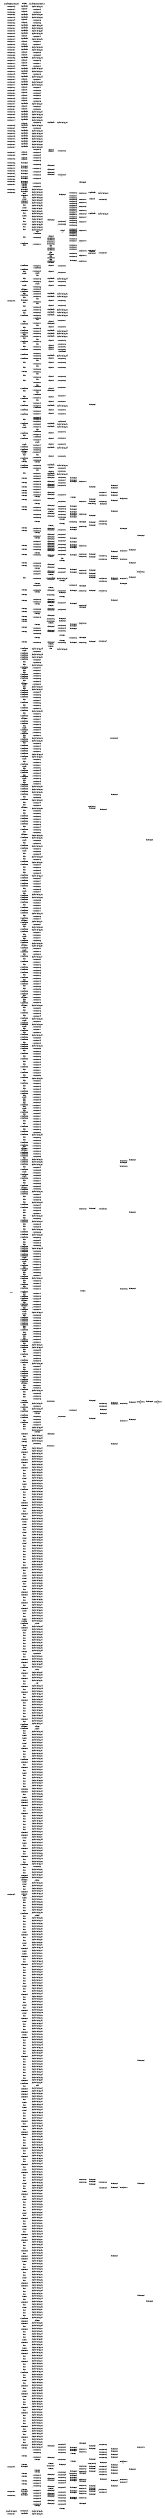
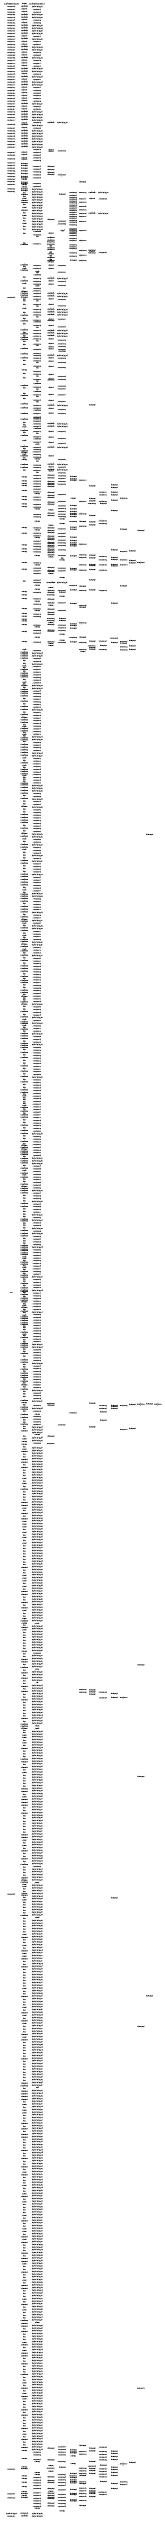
edge "-592600ae:174e3748c56:-7daf" -> "-592600ae:174e3748c56:-7f67": now "NULL" -> "-592600ae:174e3748c56:-7f67"
